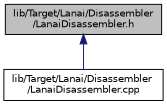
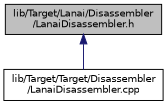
node "lib/Target/Lanai/Disassembler /LanaiDisassembler.cpp": label "lib/Target/Lanai/Disassembler /LanaiDisassembler.cpp" -> "lib/Target/Target/Disassembler /LanaiDisassembler.cpp"
